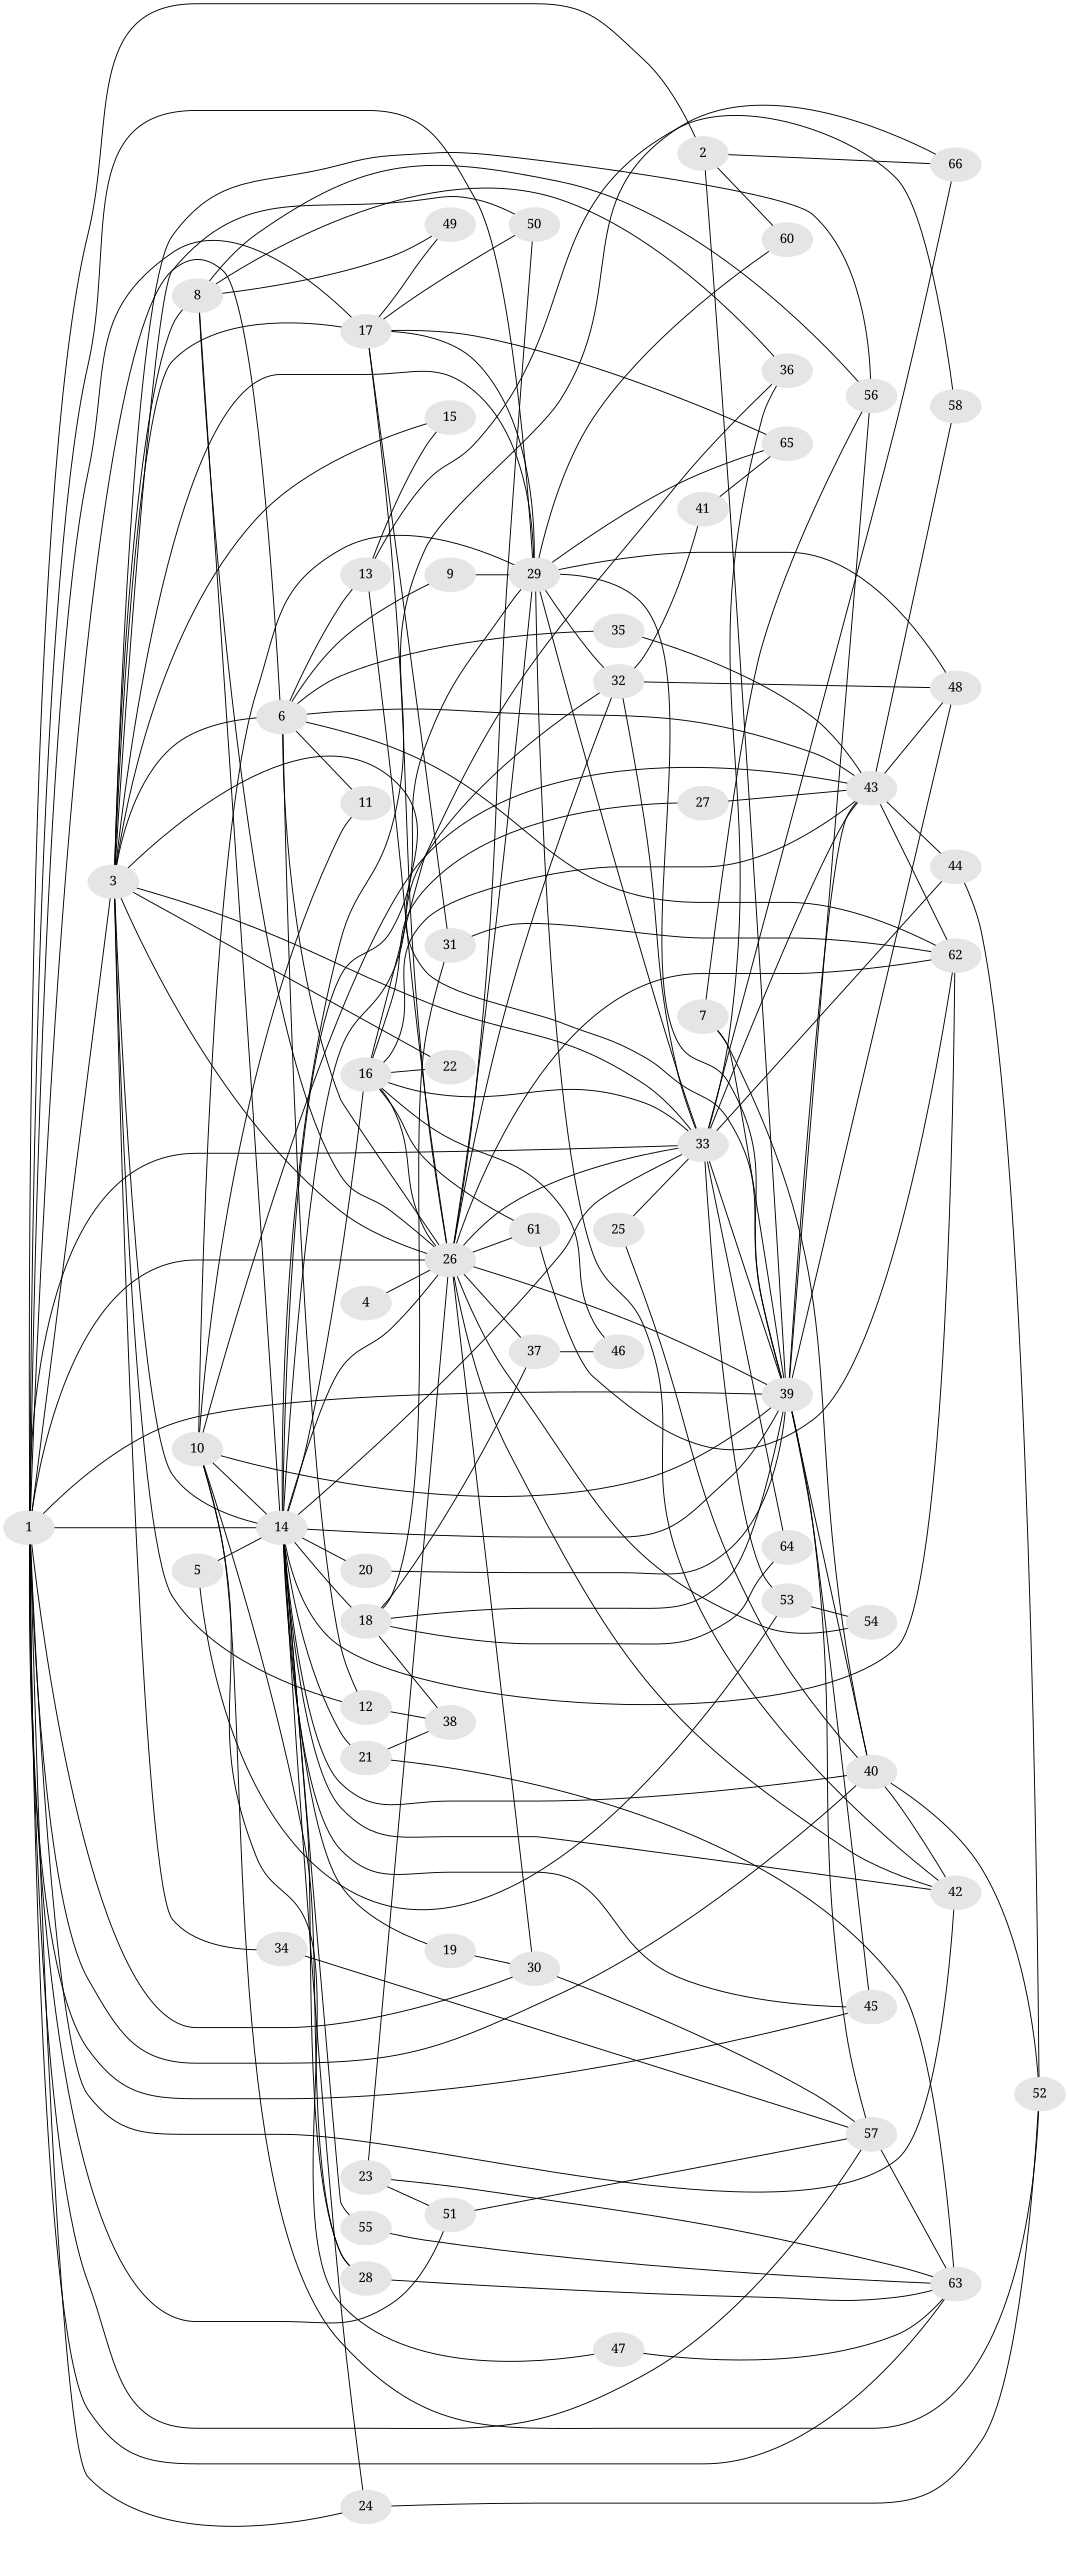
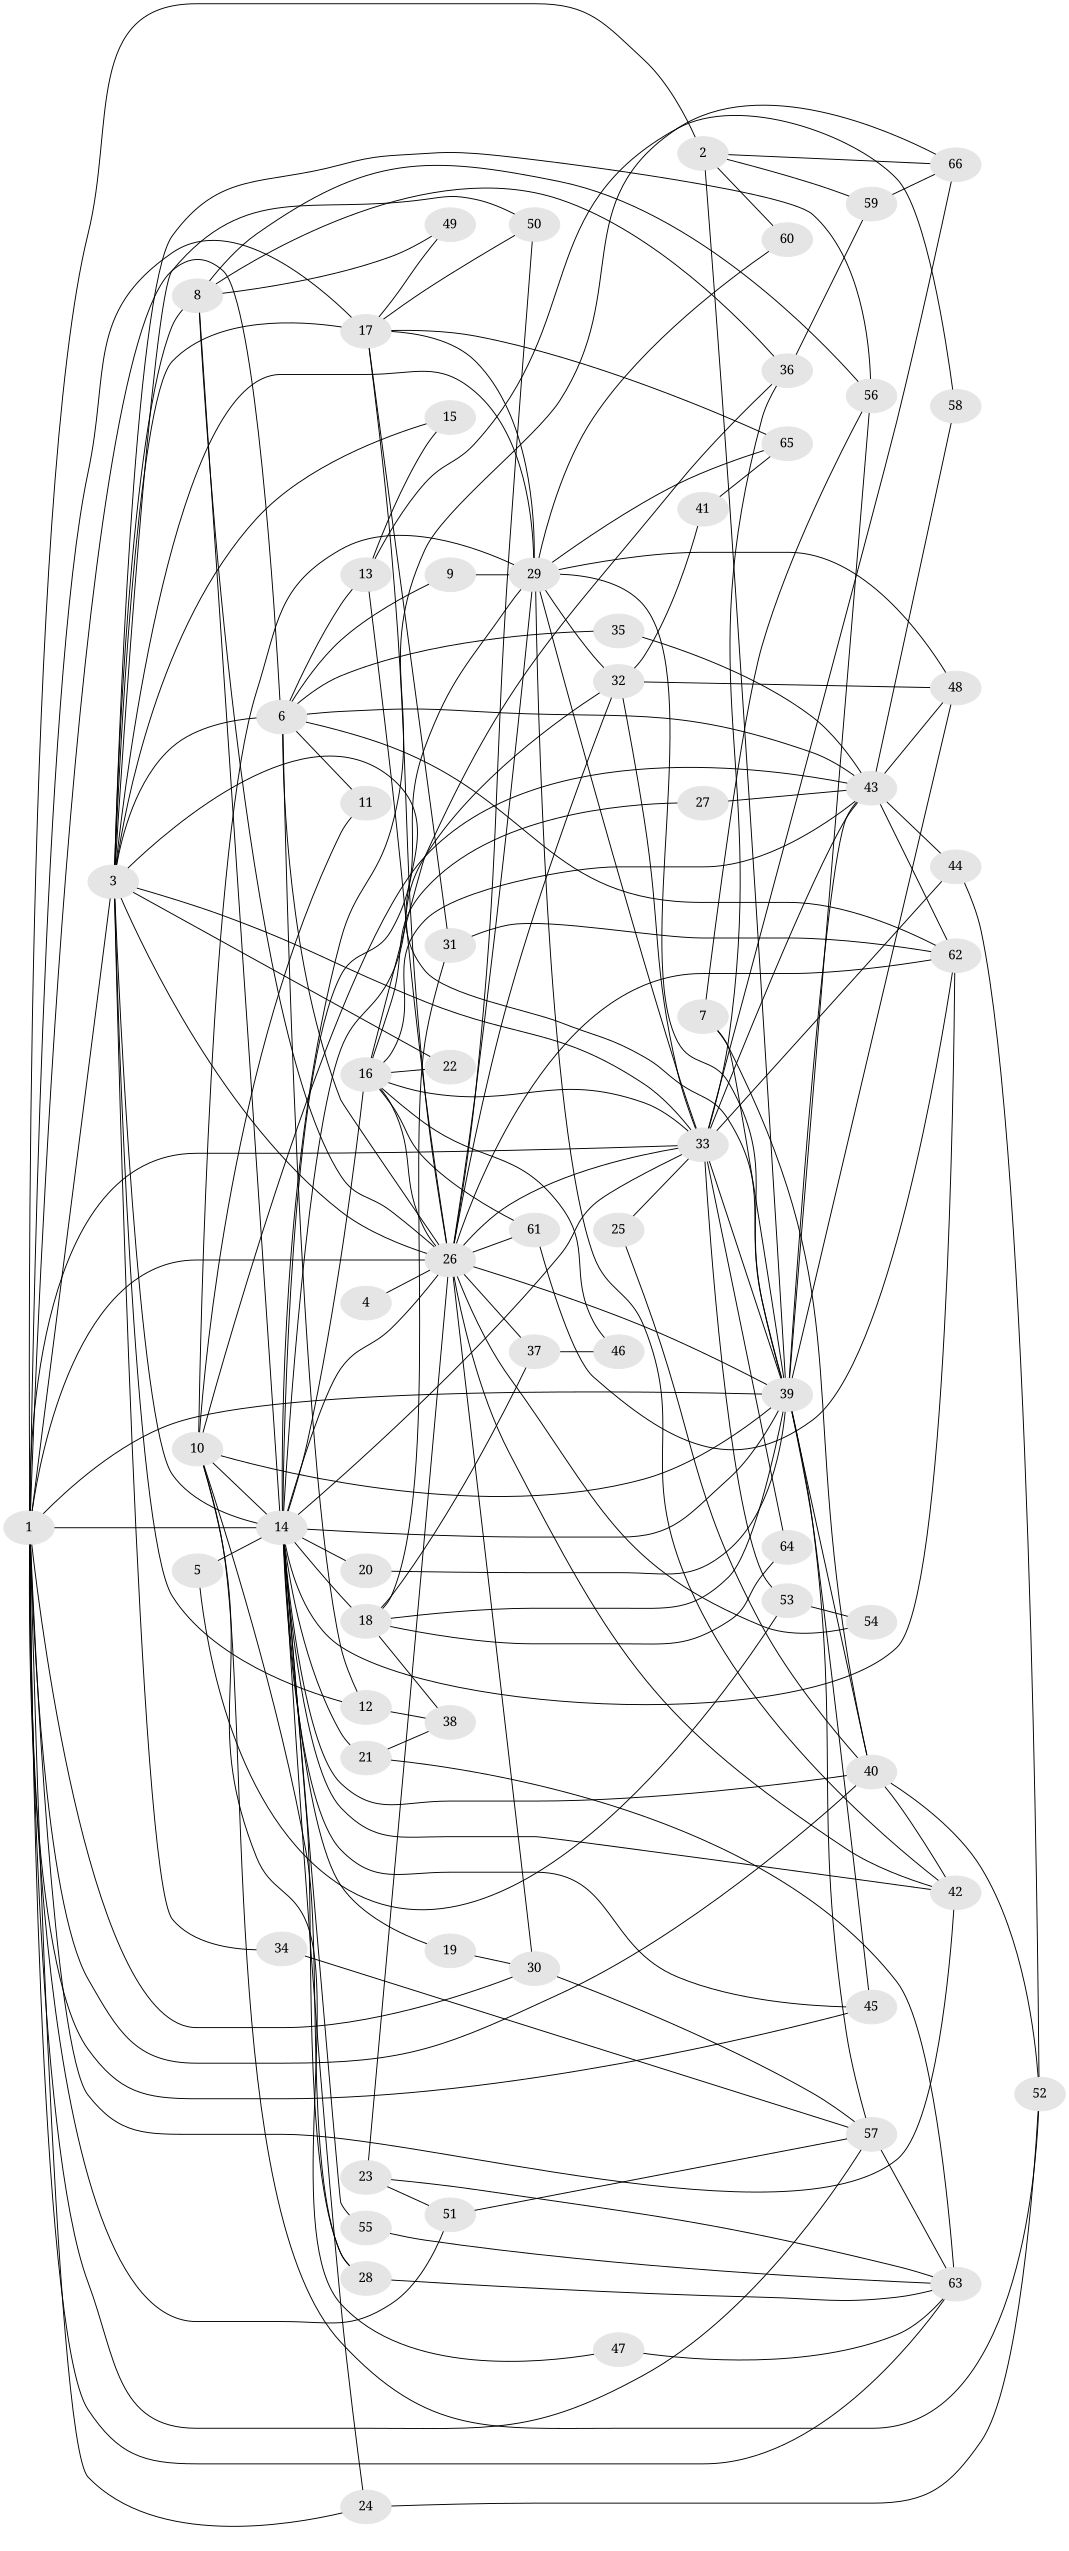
node "59": added
edge "29" -- "1": removed
